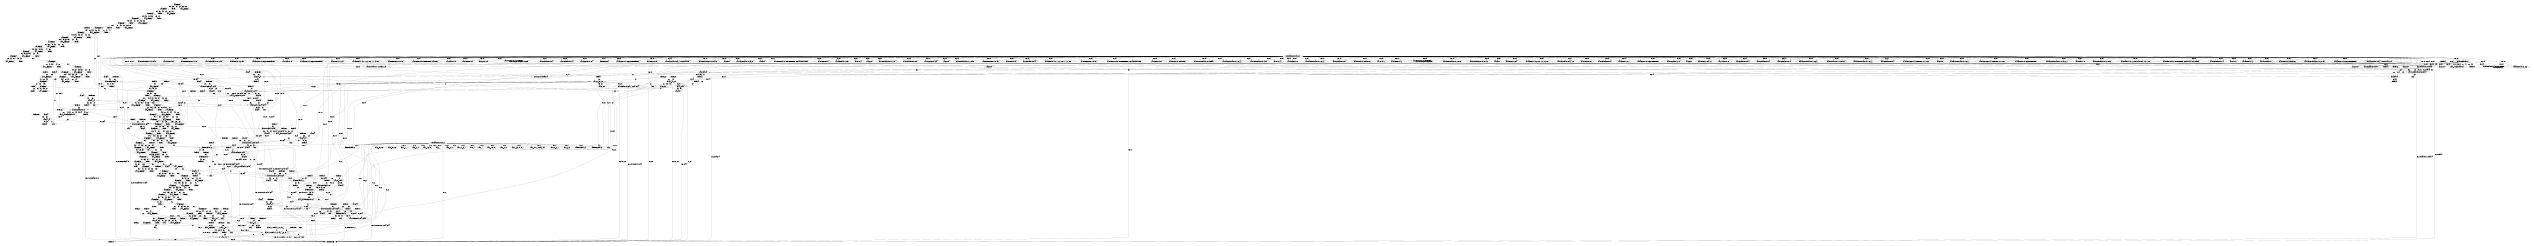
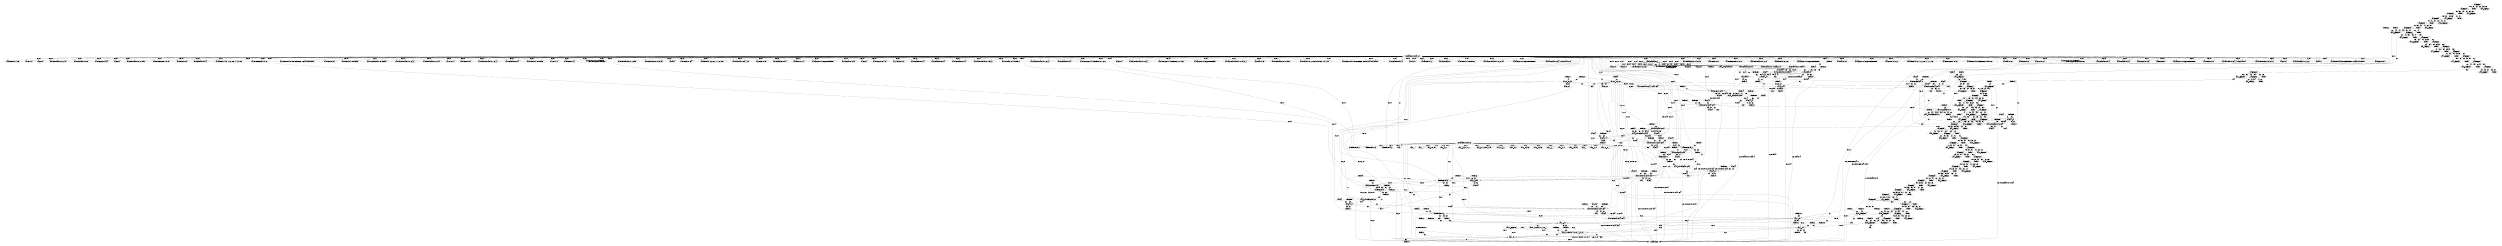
edge "(MethodParameterIn,mrb_state *mrb)" -> "(ControlStructure,if (mrb_float_p(val)))": now "(MethodParameterIn,mrb_state *mrb)" -> "(Call,mrb_float_value(mrb, mrb_float(val)))"
edge "(Call,mrb_const_set(mrb, regs[a+1], syms[bx], regs[a]))" -> "(MethodReturn,RET)": now "(Call,val = mrb_vm_iv_get(mrb, syms[bx]))" -> "(MethodReturn,RET)"
